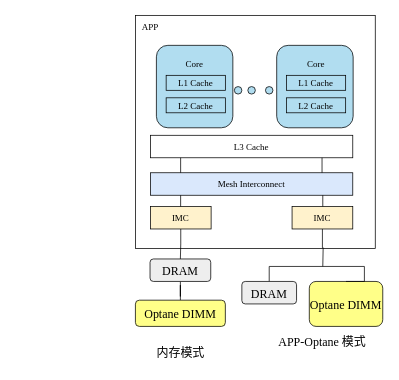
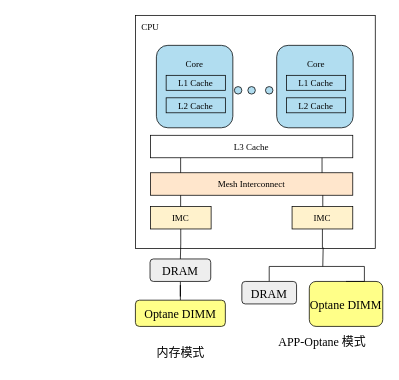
node "APP": label "APP" -> "CPU"
node "Mesh Interconnect": fillcolor #dae8fc -> #ffe6cc
